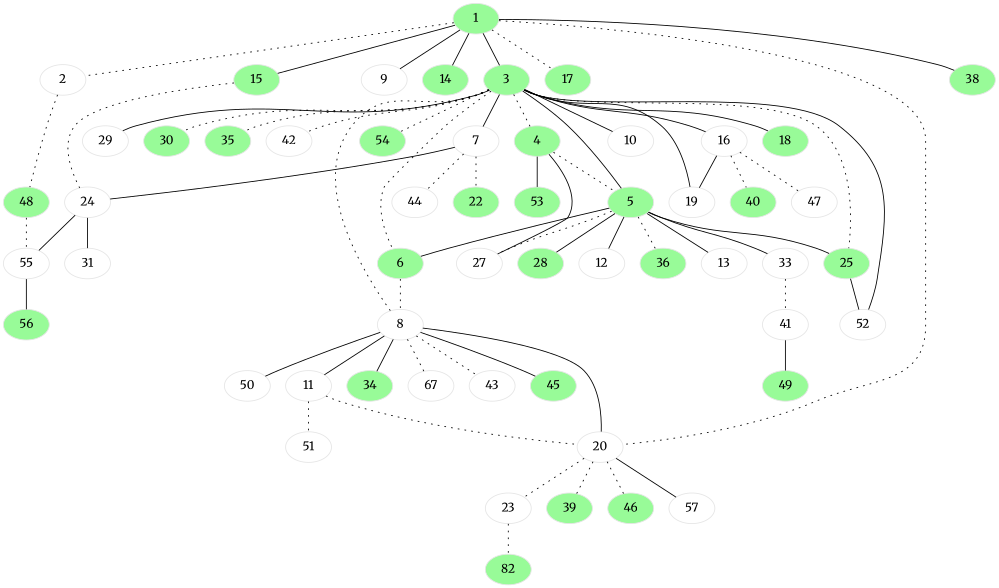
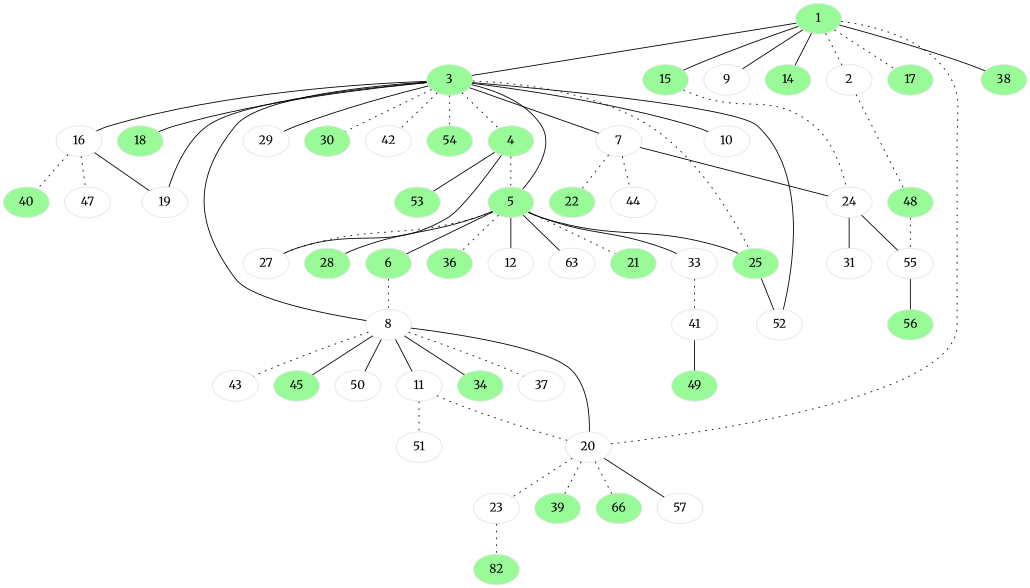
node "35": removed
edge "3" -- "8": style dotted -> solid
edge "3" -- "6": removed
node "21": added
node "13": label "13" -> "63"
node "67": label "67" -> "37"
node "46": label "46" -> "66"
